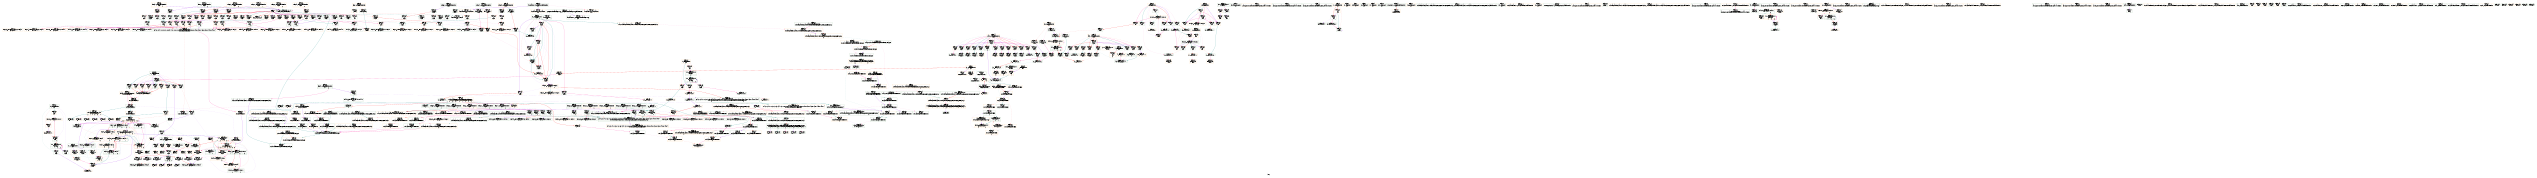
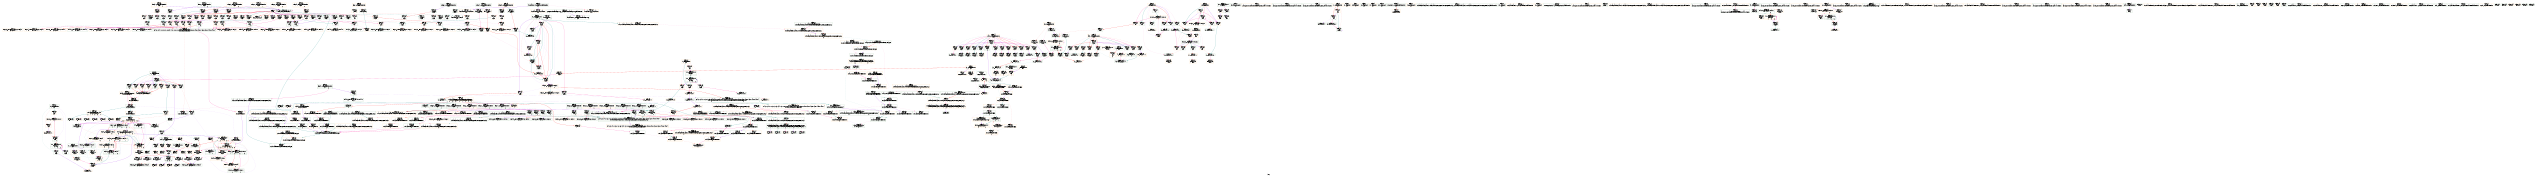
node "NodeID: 20": added
